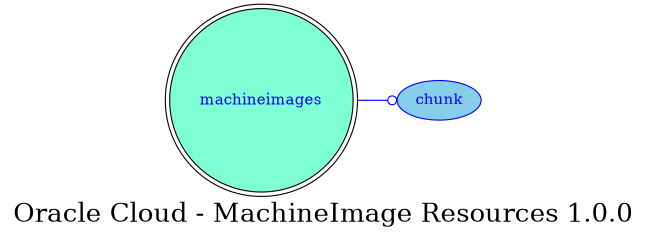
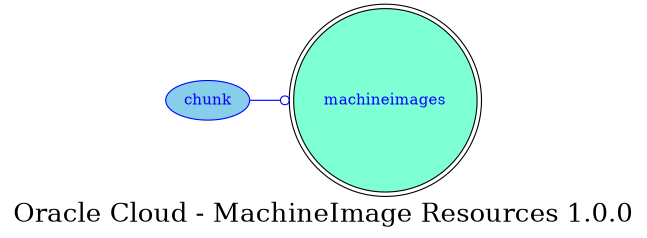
edge "machineimages" -> "chunk": reversed
